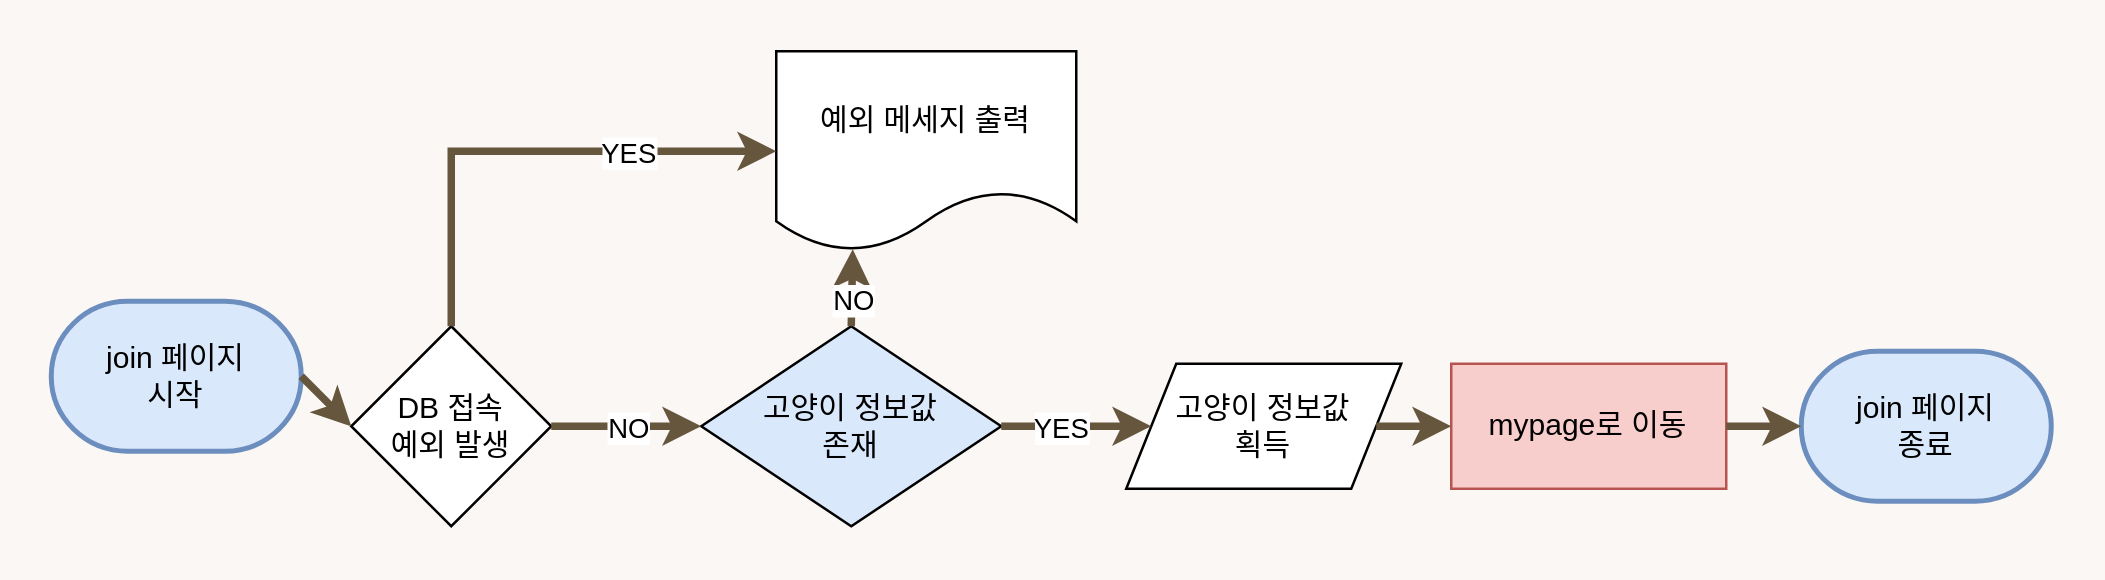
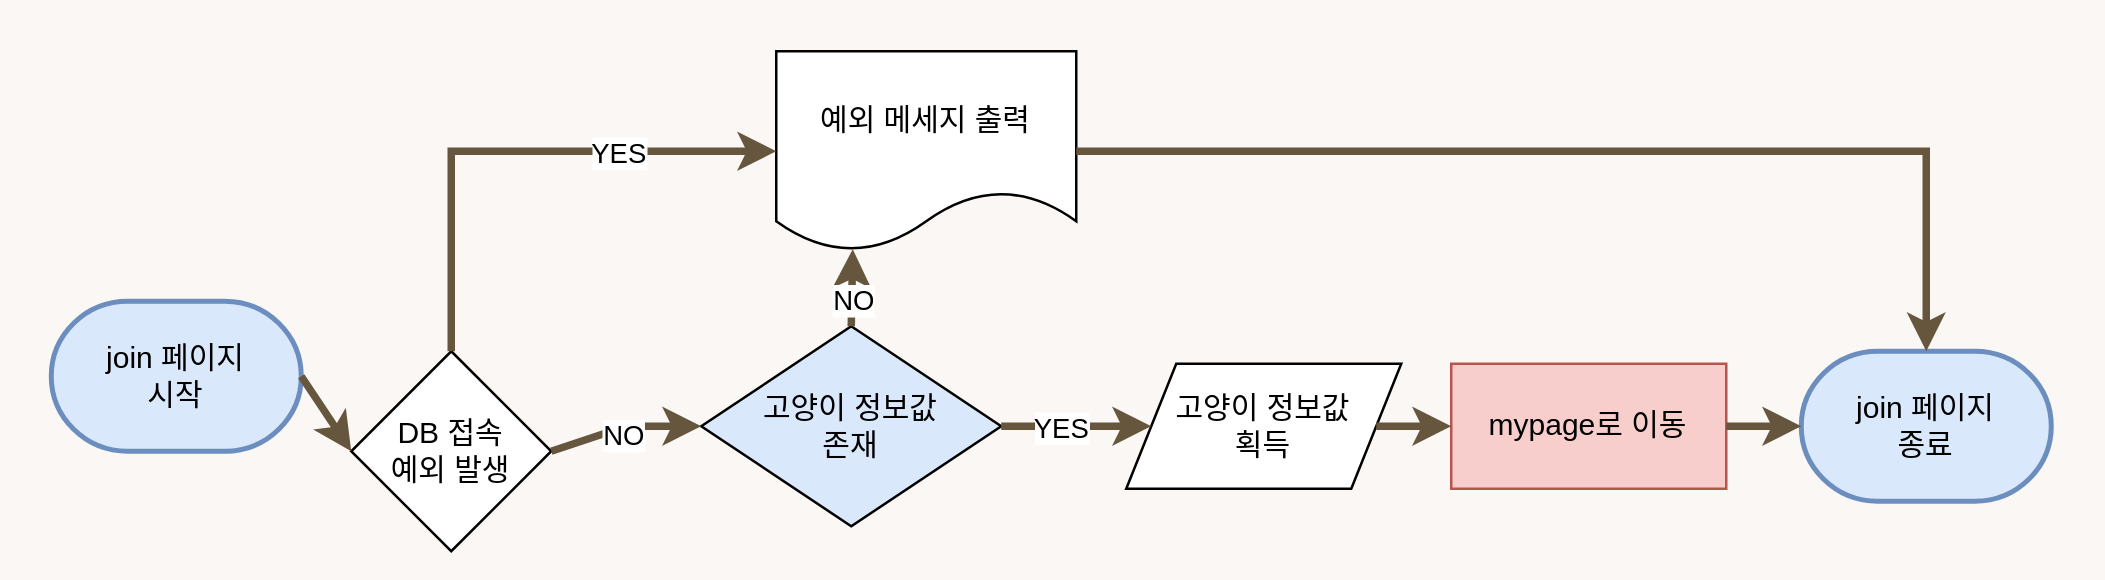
edge "예외 메세지 출력" -> "join 페이지 종료": added
node "DB 접속 예외 발생": moved (451, 426) -> (451, 451)
